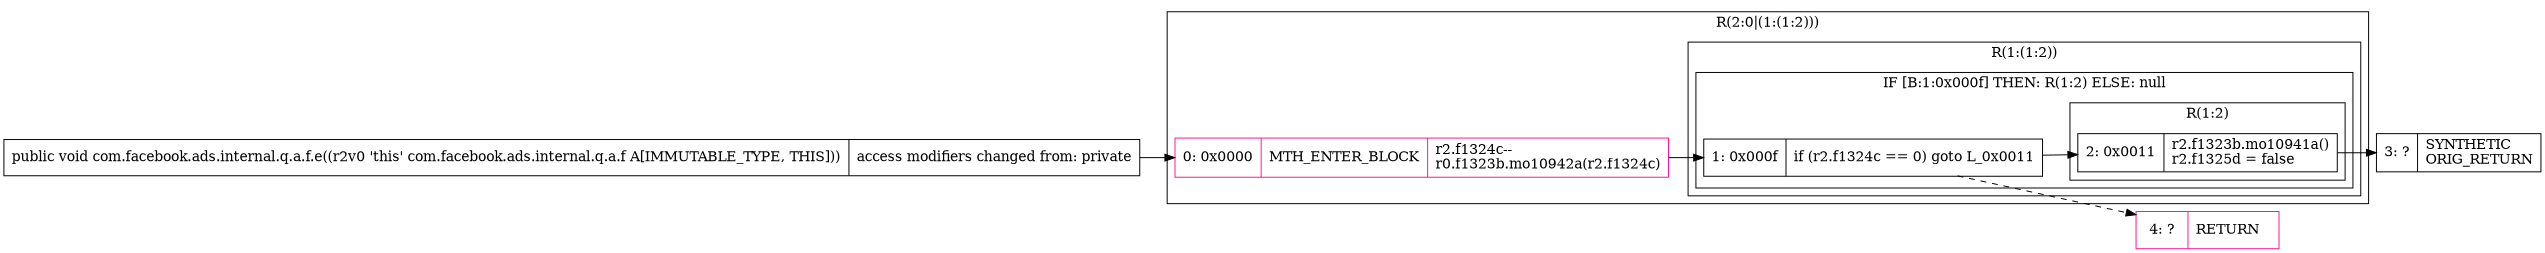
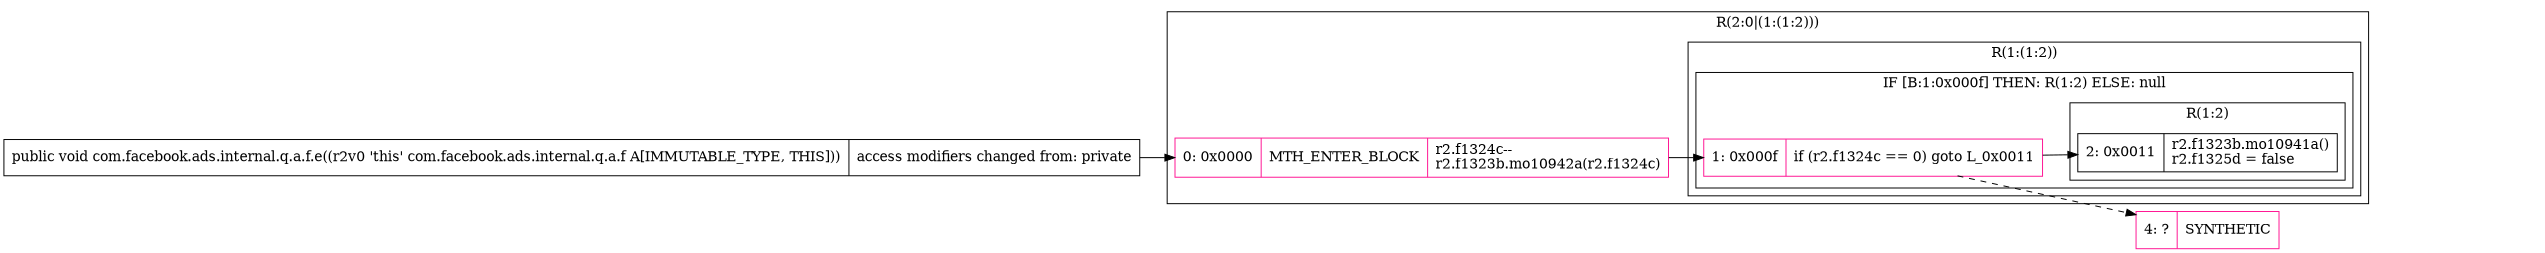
node "3: ?": removed
node "1: 0x000f": color black -> deeppink
node "0: 0x0000": text "r0.f1323b.mo10942a(r2.f1324c)" -> "r2.f1323b.mo10942a(r2.f1324c)"
node "4: ?": text "RETURN" -> "SYNTHETIC"
